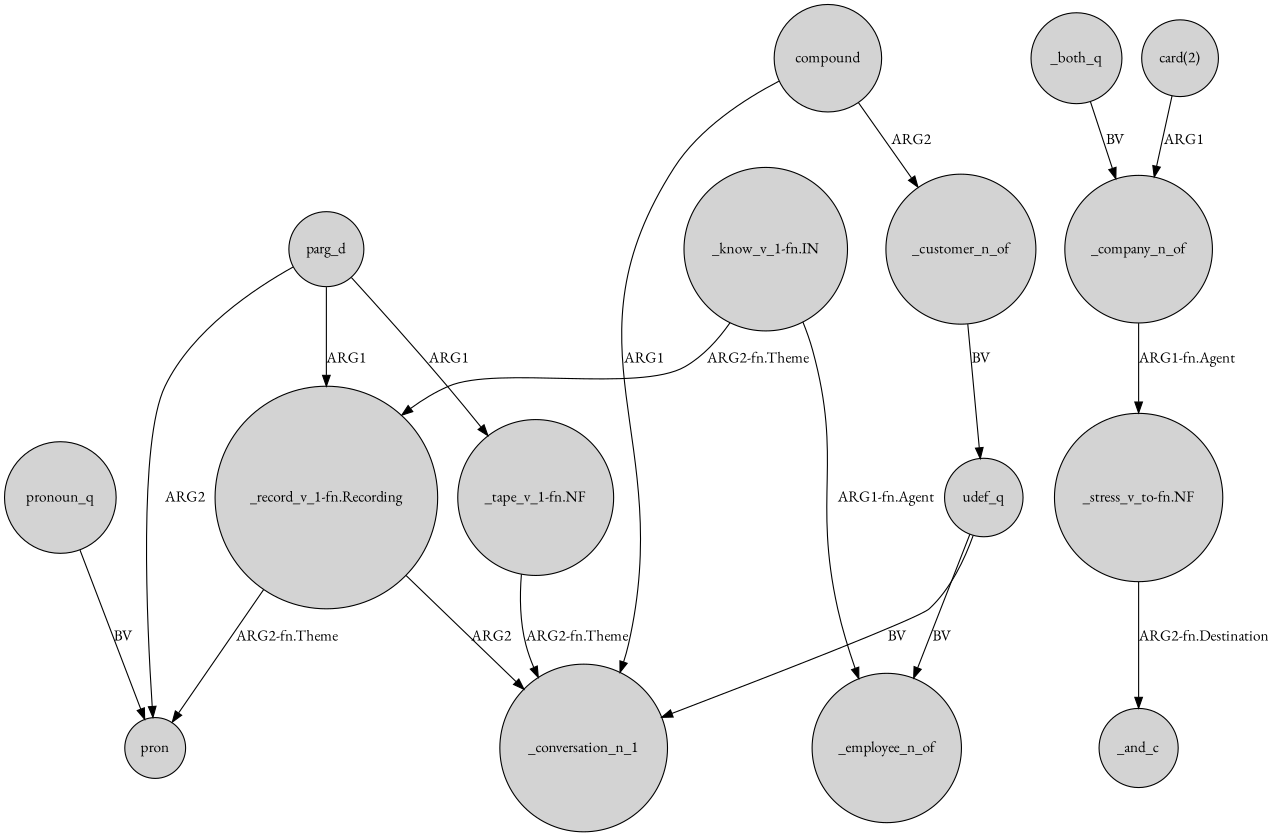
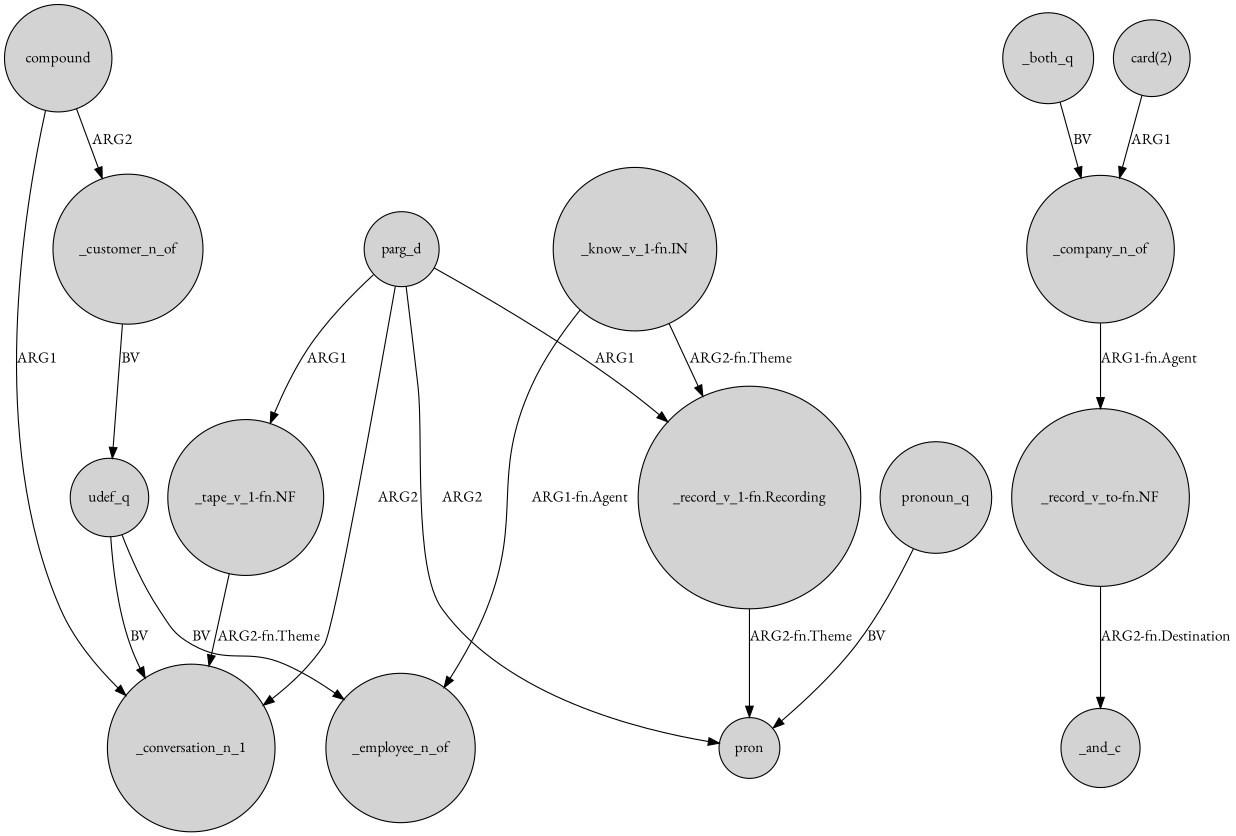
node "_stress_v_to-fn.NF": label "_stress_v_to-fn.NF" -> "_record_v_to-fn.NF"
edge "_record_v_1-fn.Recording" -> "_conversation_n_1": now "parg_d" -> "_conversation_n_1"
